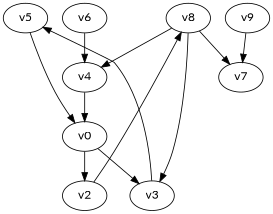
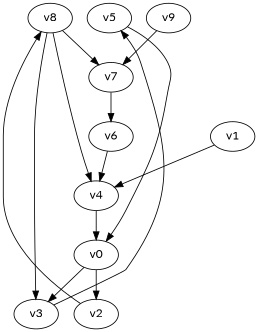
edge "v7" -> "v6": added
node "v1": added
